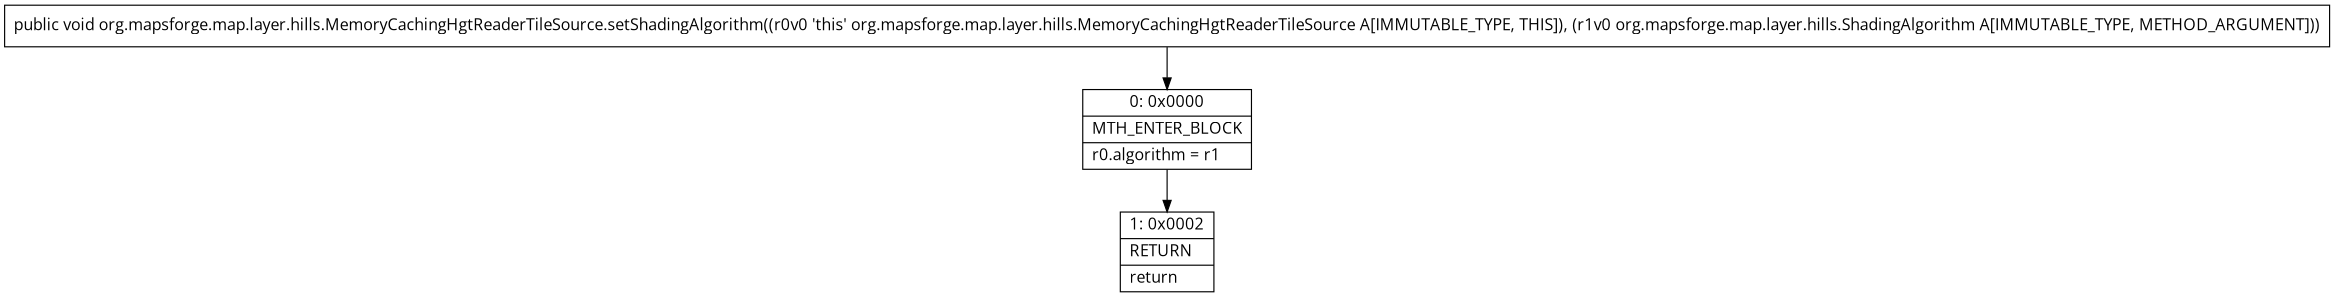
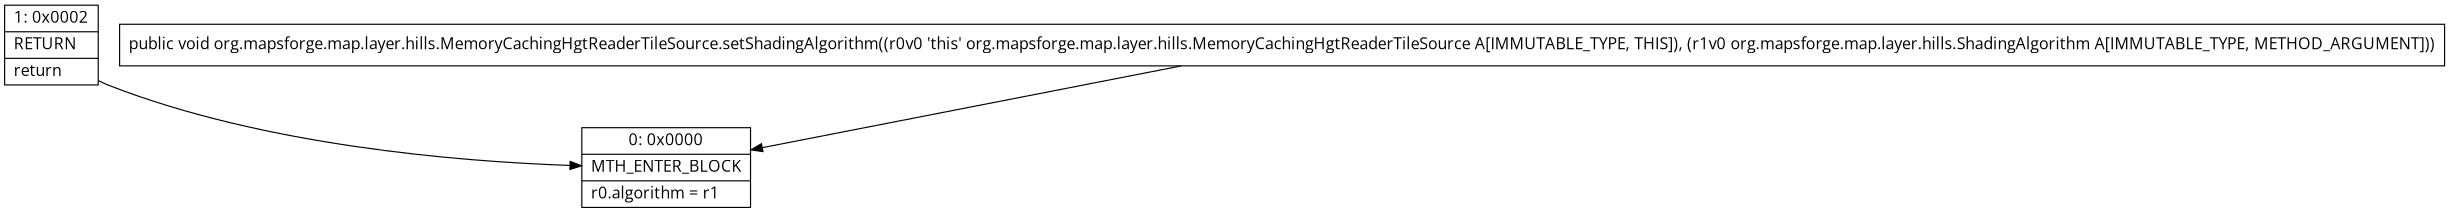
edge "0: 0x0000" -> "1: 0x0002": reversed
